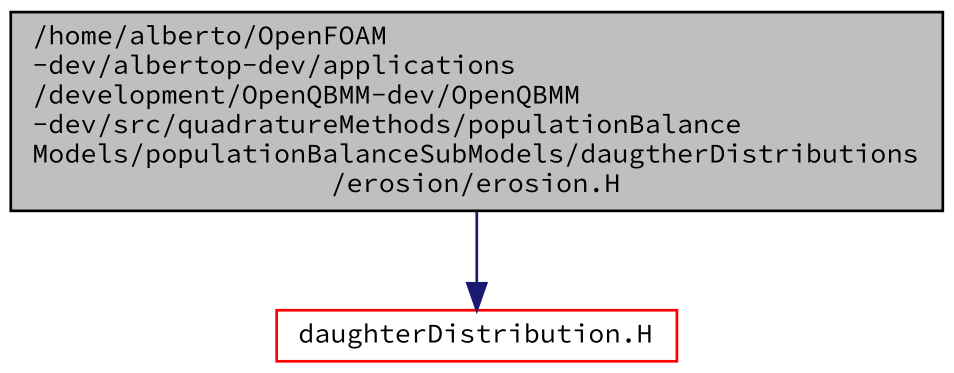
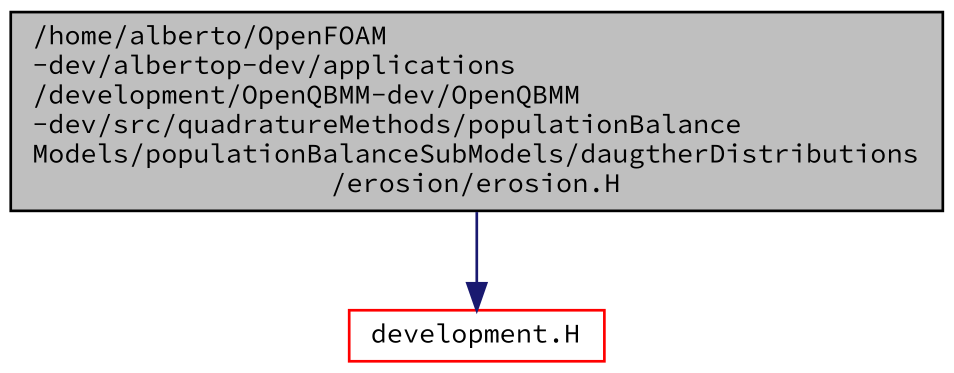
node "daughterDistribution.H": label "daughterDistribution.H" -> "development.H"
